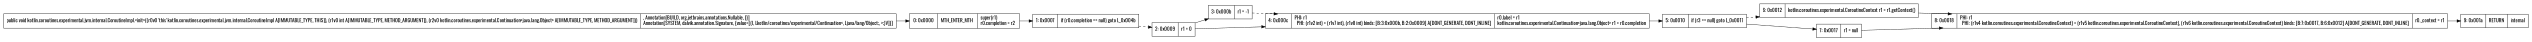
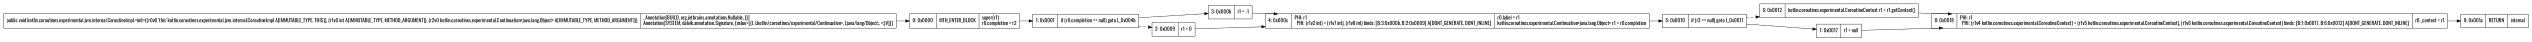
edge "3: 0x000b" -> "4: 0x000c": style dashed -> solid
node "0: 0x0000": text "MTH_ENTER_MTH" -> "MTH_ENTER_BLOCK"
edge "2: 0x0009" -> "3: 0x000b": now "1: 0x0007" -> "3: 0x000b"
